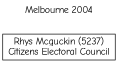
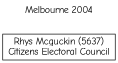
node "Rhys Mcguckin (5237) Citizens Electoral Council": label "Rhys Mcguckin (5237) Citizens Electoral Council" -> "Rhys Mcguckin (5637) Citizens Electoral Council"
